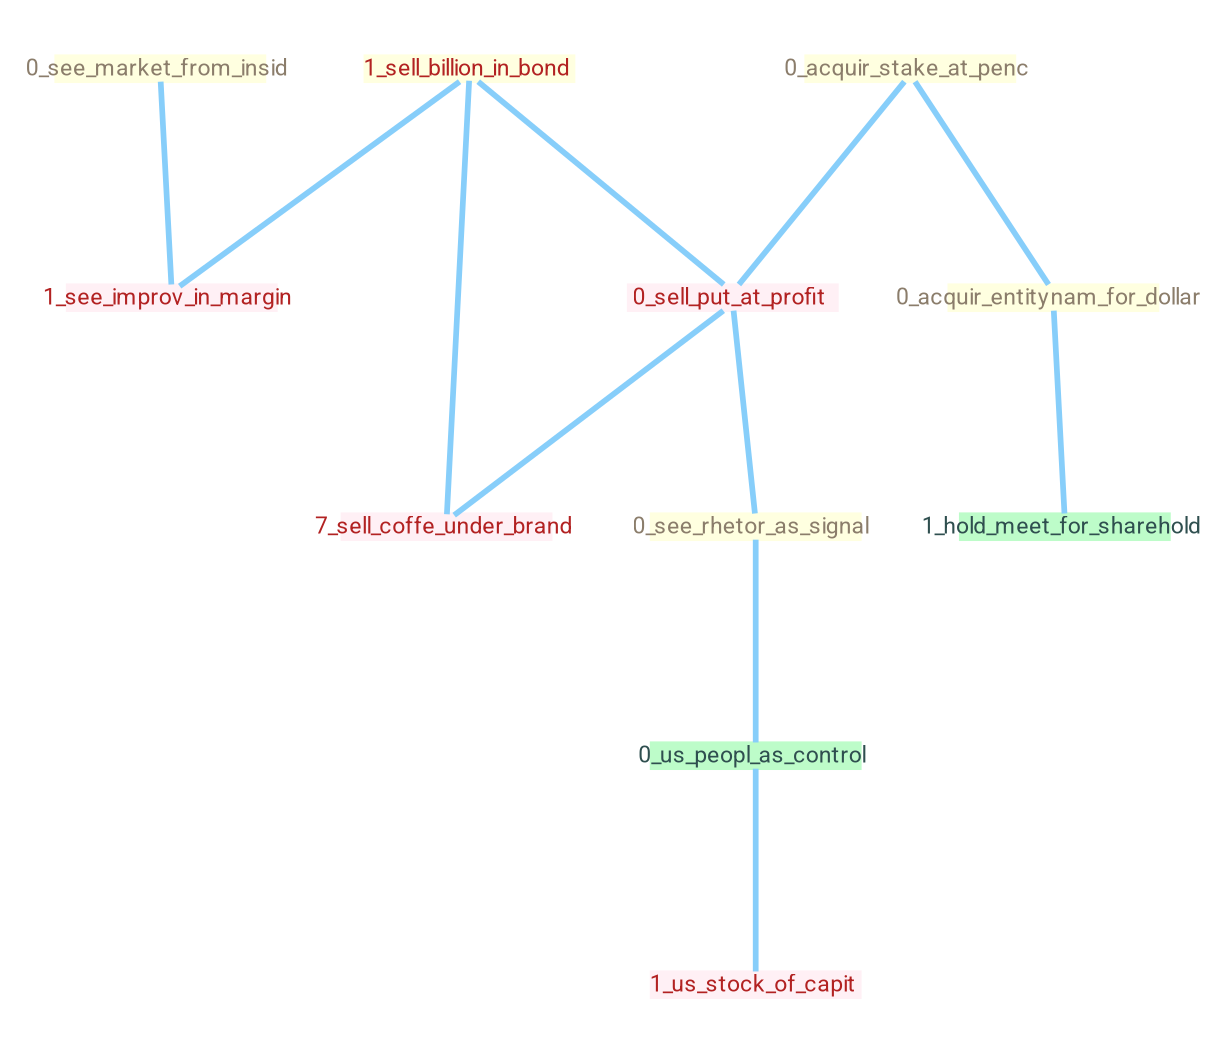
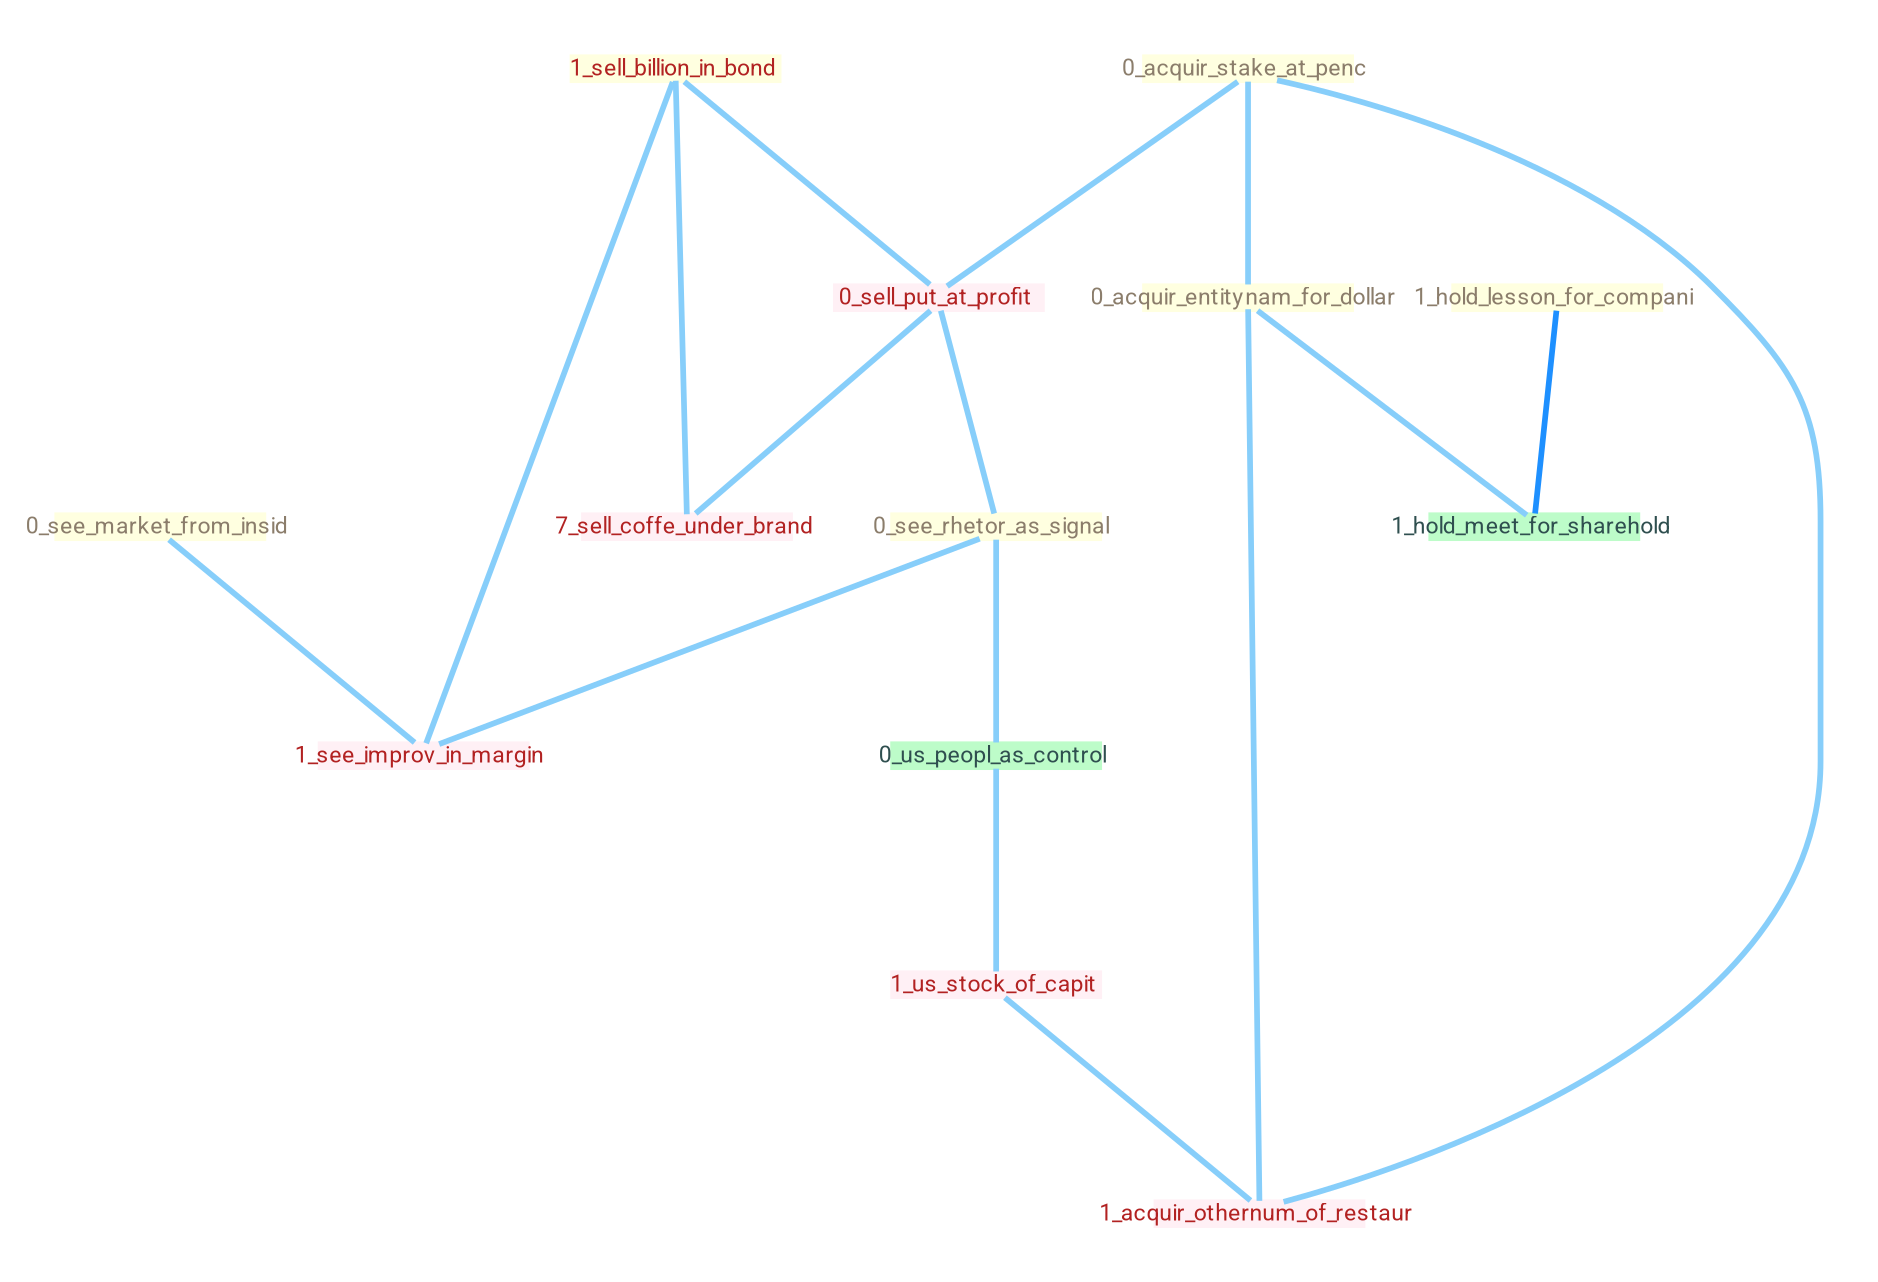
node "1_hold_lesson_for_compani": added
edge "0_see_rhetor_as_signal" -- "1_see_improv_in_margin": added
node "1_acquir_othernum_of_restaur": added
